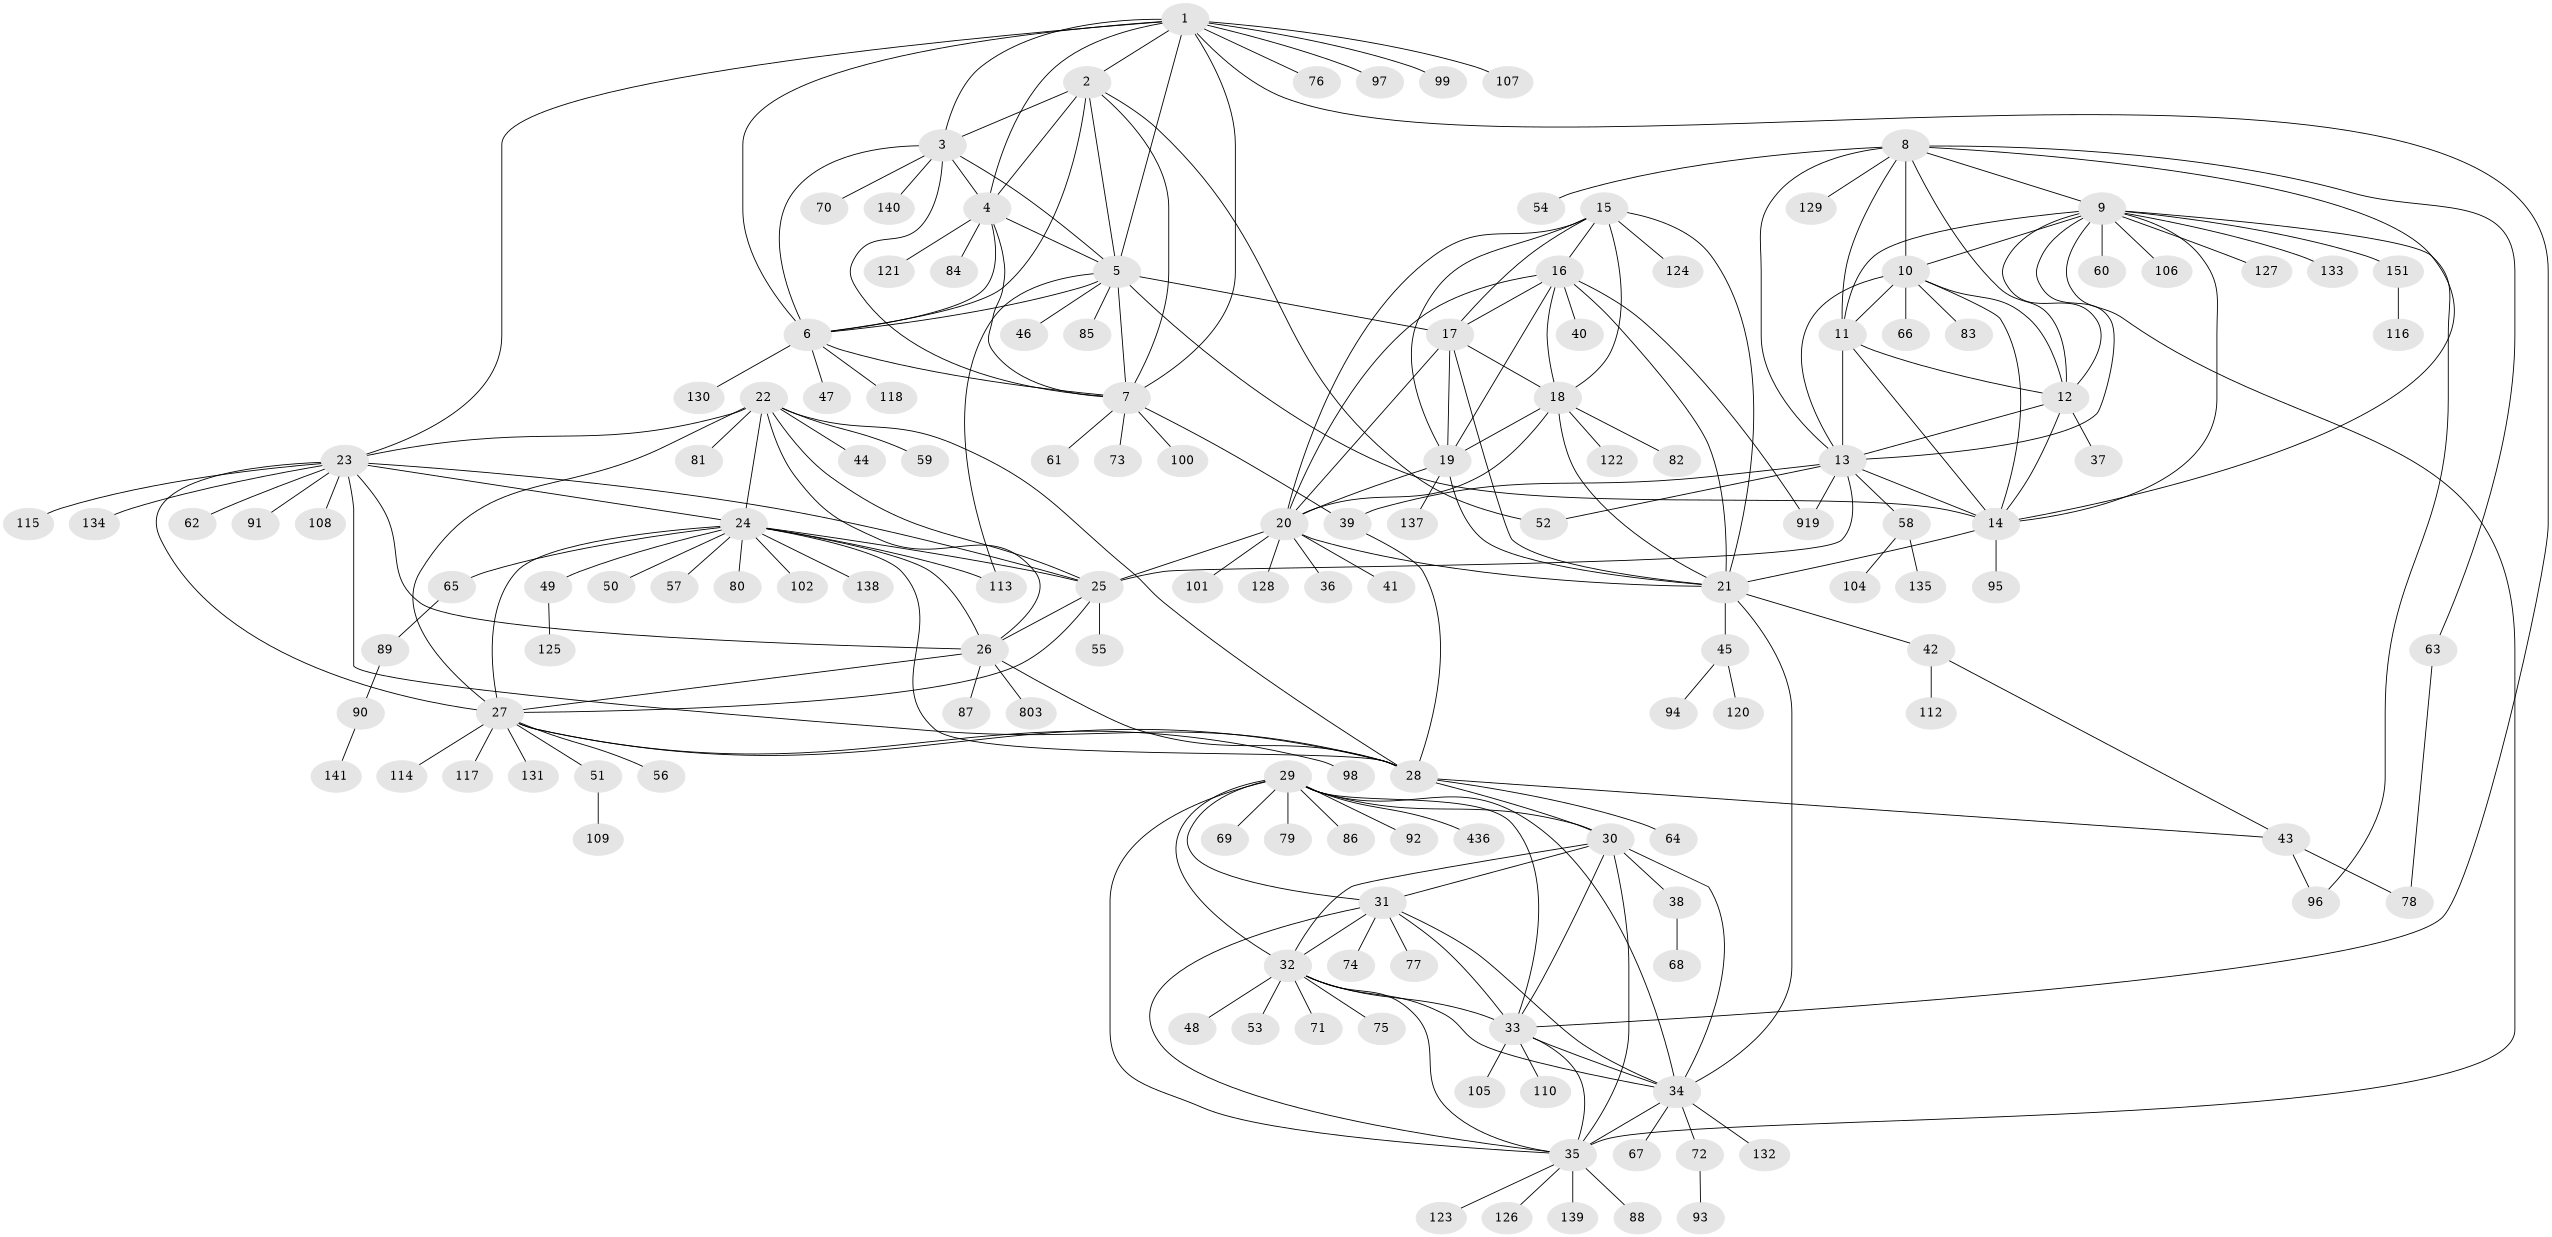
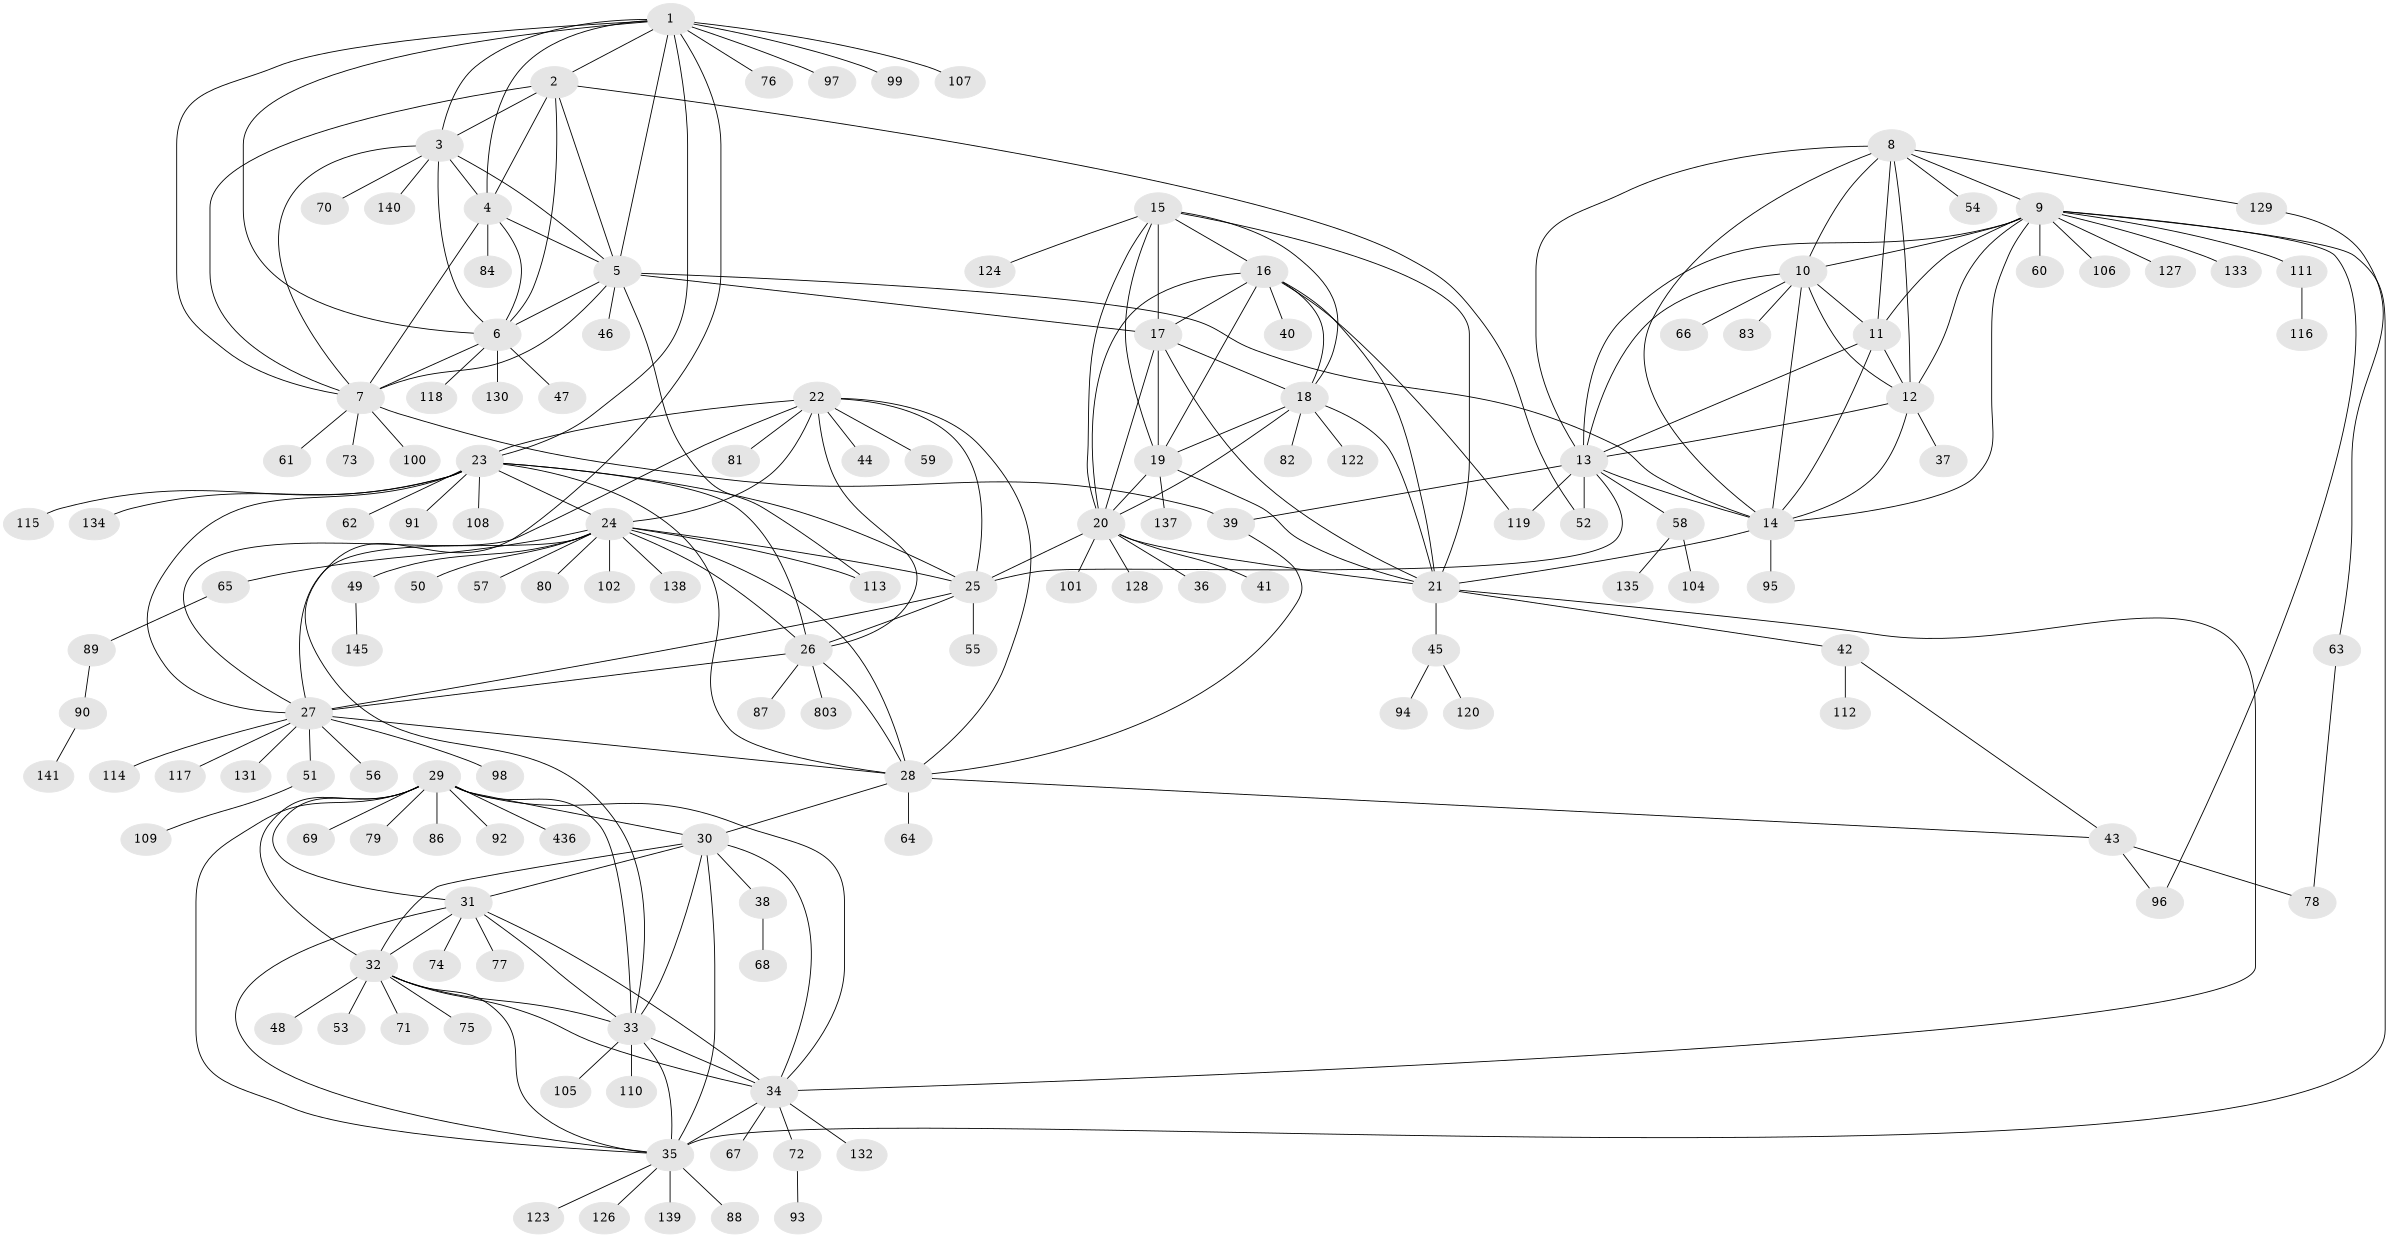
edge "8" -- "63": now "129" -- "63"
node "121": removed
node "151": label "151" -> "111"
node "85": removed
node "919": label "919" -> "119"
node "125": label "125" -> "145"
